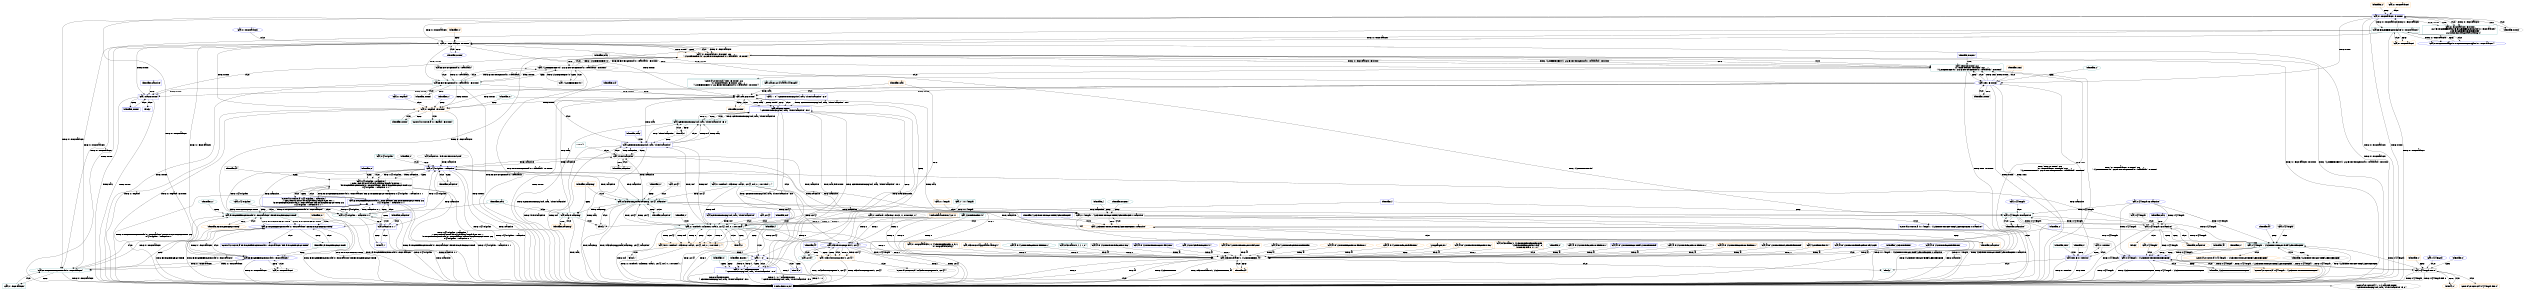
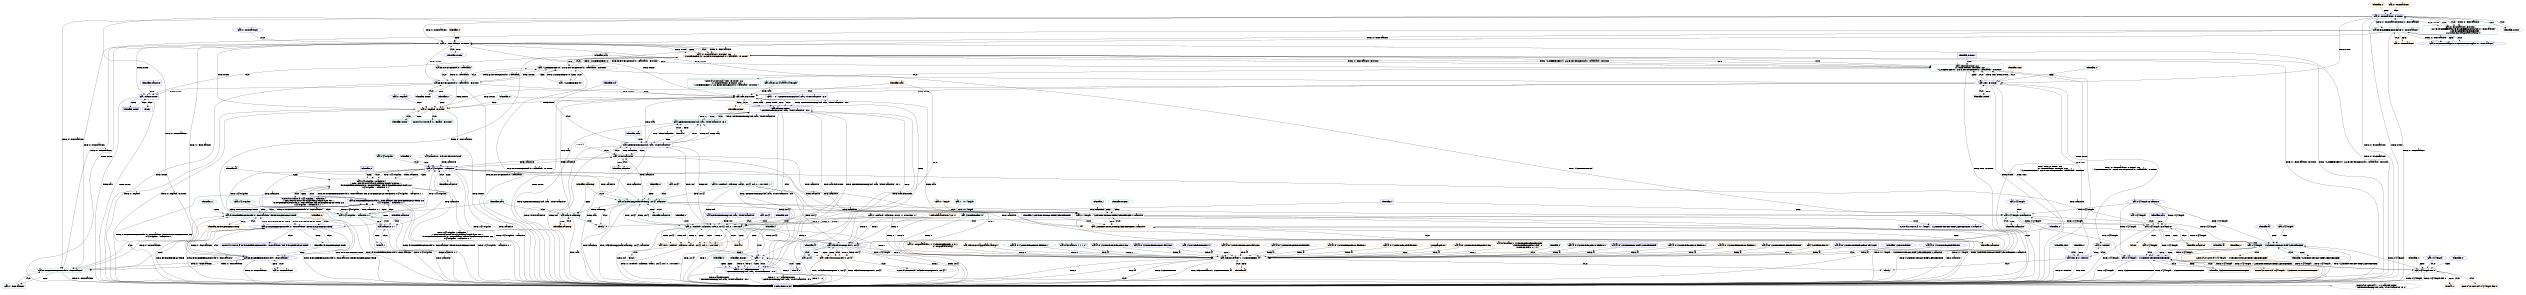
edge "(Call,sess != NULL)" -> "(Call,*mac = NULL)": now "(Call,sess != NULL)" -> "(Call,s->session)"
